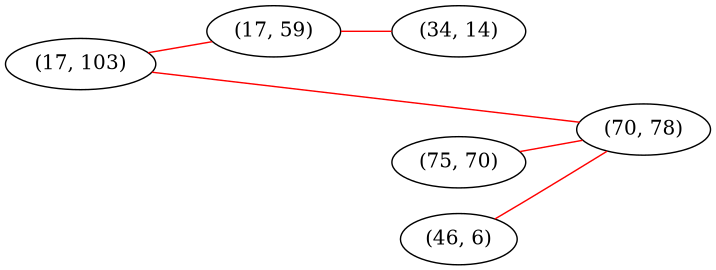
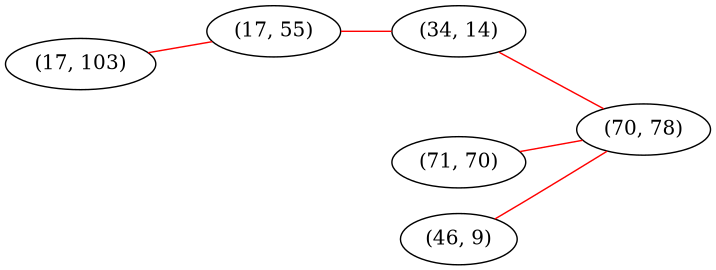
node "(17, 59)": label "(17, 59)" -> "(17, 55)"
edge "(17, 103)" -- "(70, 78)": now "(34, 14)" -- "(70, 78)"
node "(75, 70)": label "(75, 70)" -> "(71, 70)"
node "(46, 6)": label "(46, 6)" -> "(46, 9)"
